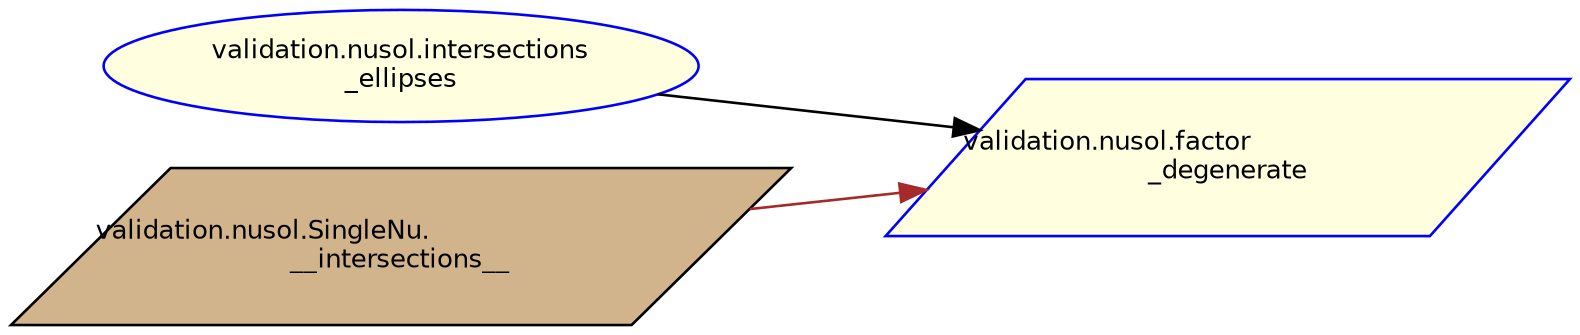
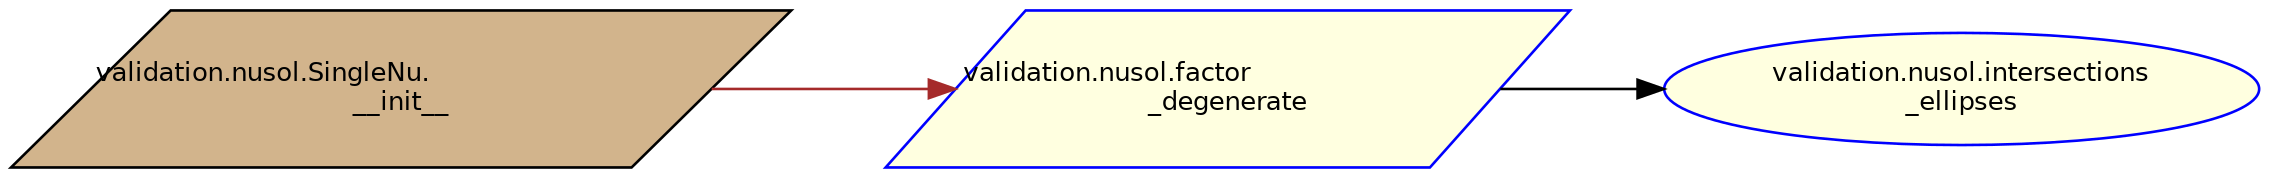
edge "validation.nusol.intersections _ellipses" -> "validation.nusol.factor _degenerate": reversed
node "validation.nusol.SingleNu. __intersections__": label "validation.nusol.SingleNu. __intersections__" -> "validation.nusol.SingleNu. __init__"
